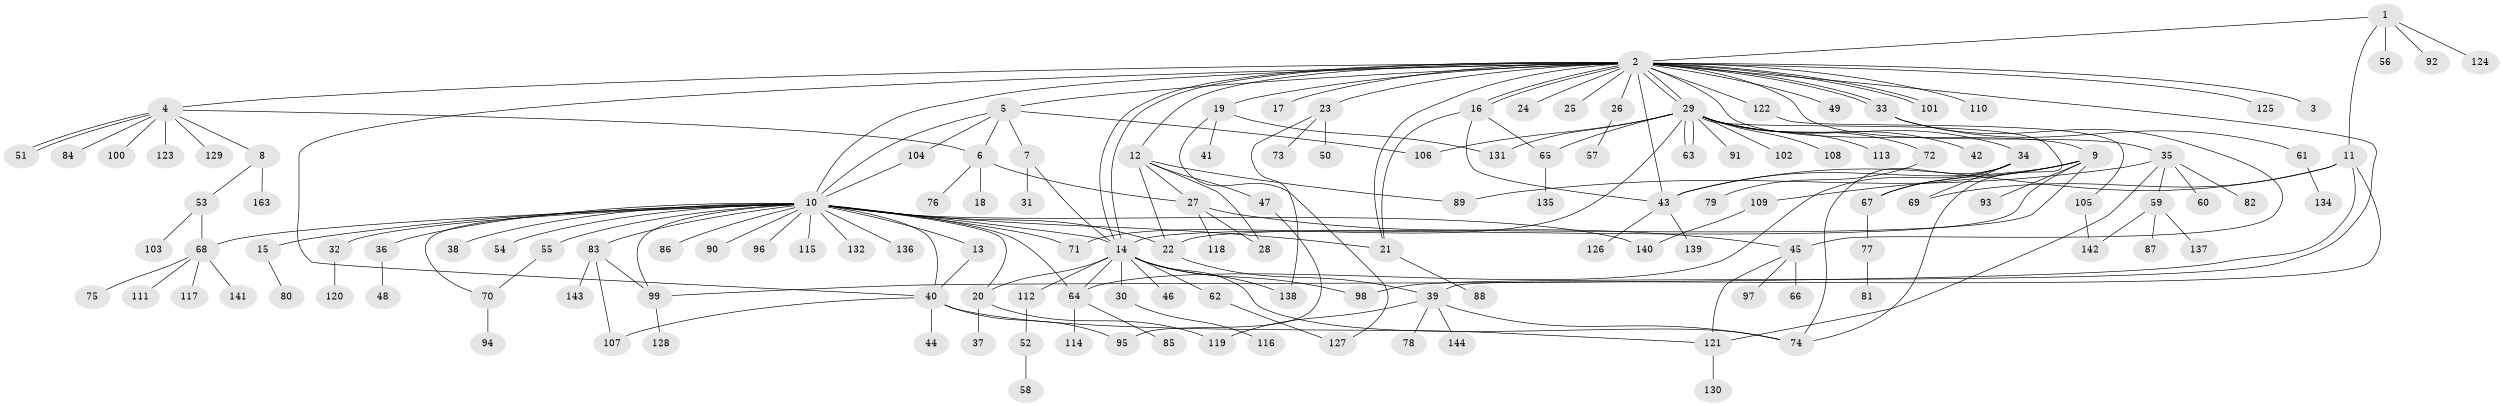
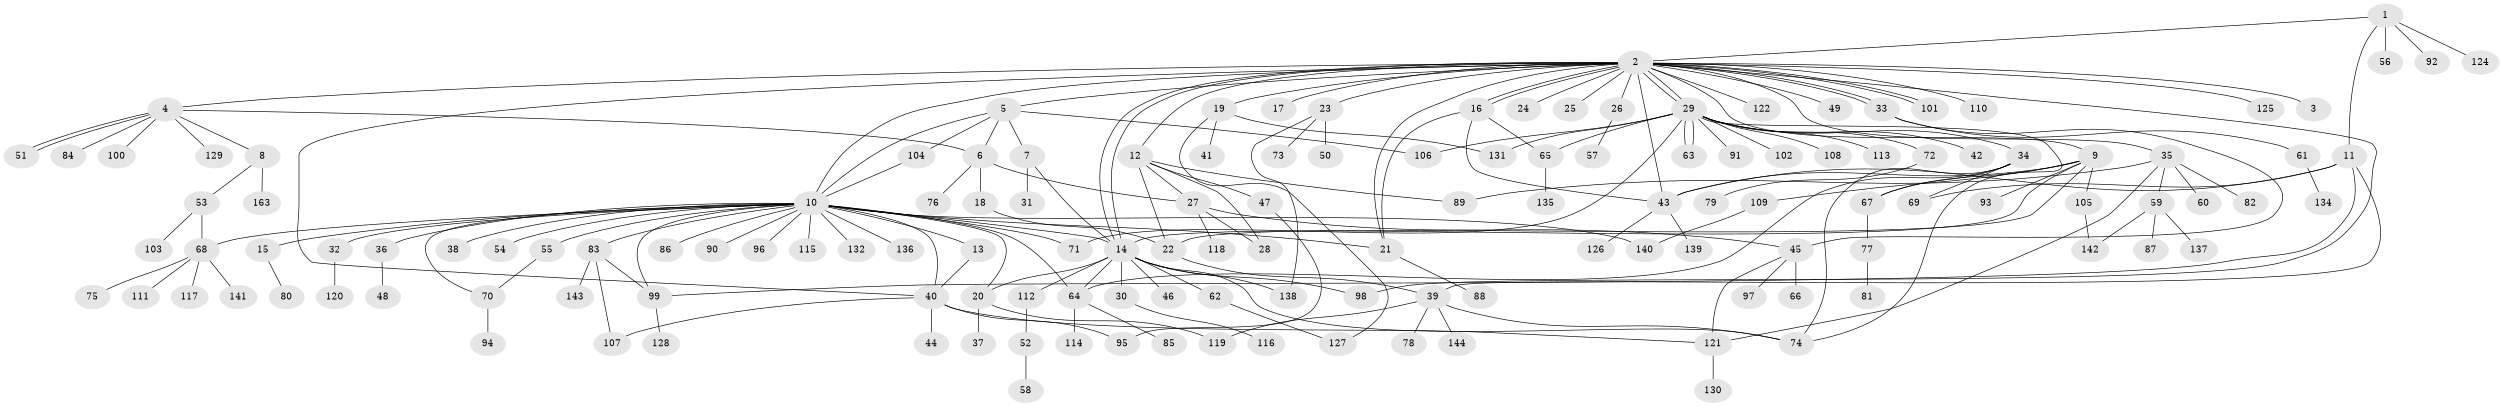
edge "122" -- "105": now "9" -- "105"
node "123": removed
edge "10" -- "22": now "18" -- "22"
